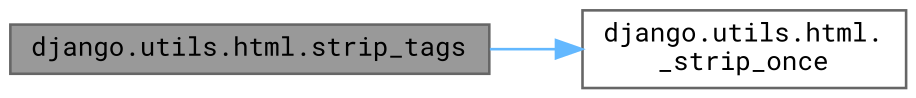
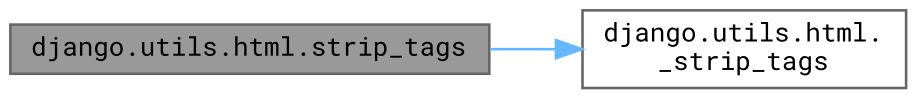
node "django.utils.html. _strip_once": label "django.utils.html. _strip_once" -> "django.utils.html. _strip_tags"
